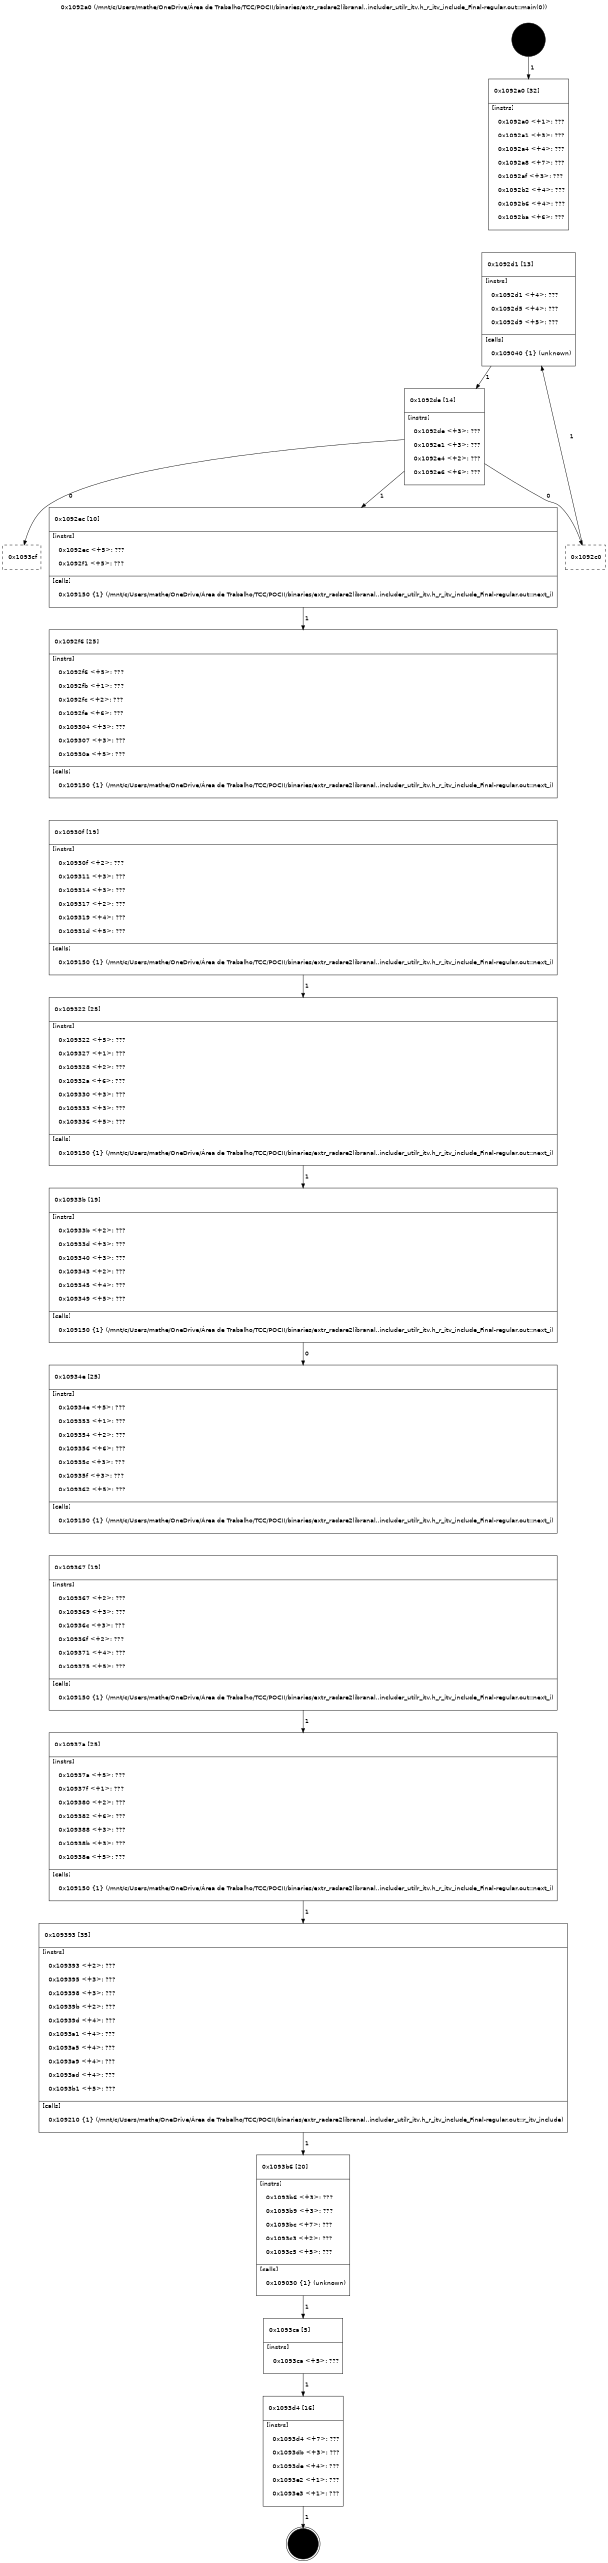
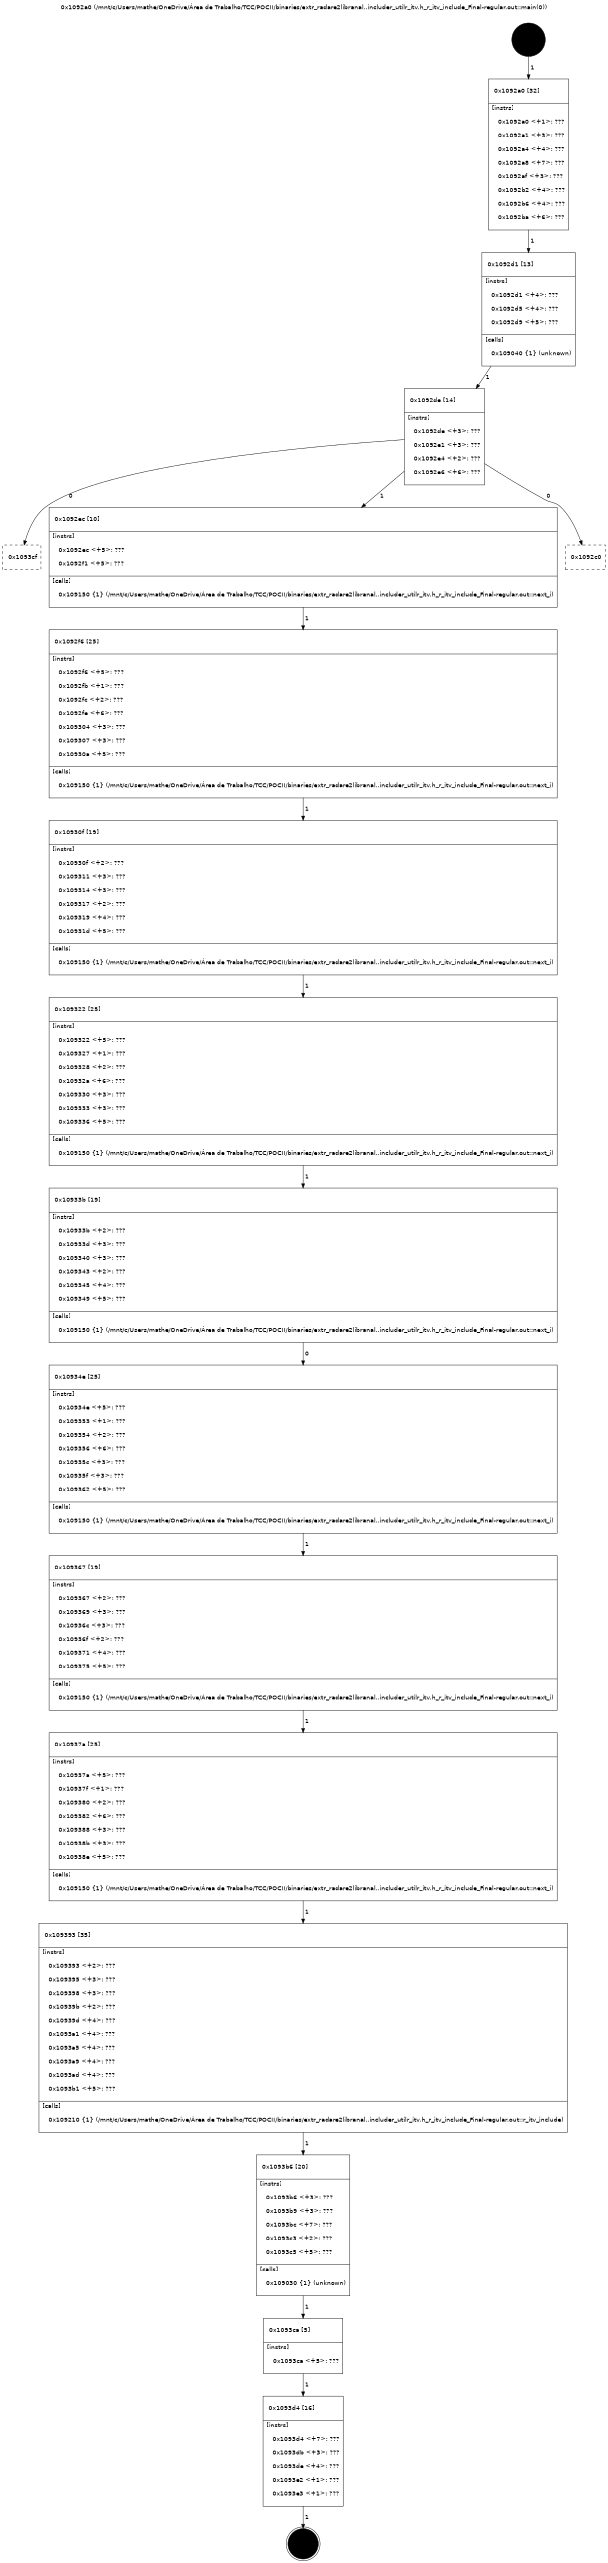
edge "0x1092c0" -> "0x1092d1 [13]": now "0x1092a0 [32]" -> "0x1092d1 [13]"
edge "0x1092f6 [25]" -> "0x10930f [19]": added, label "1"
edge "0x10934e [25]" -> "0x109367 [19]": added, label "1"
